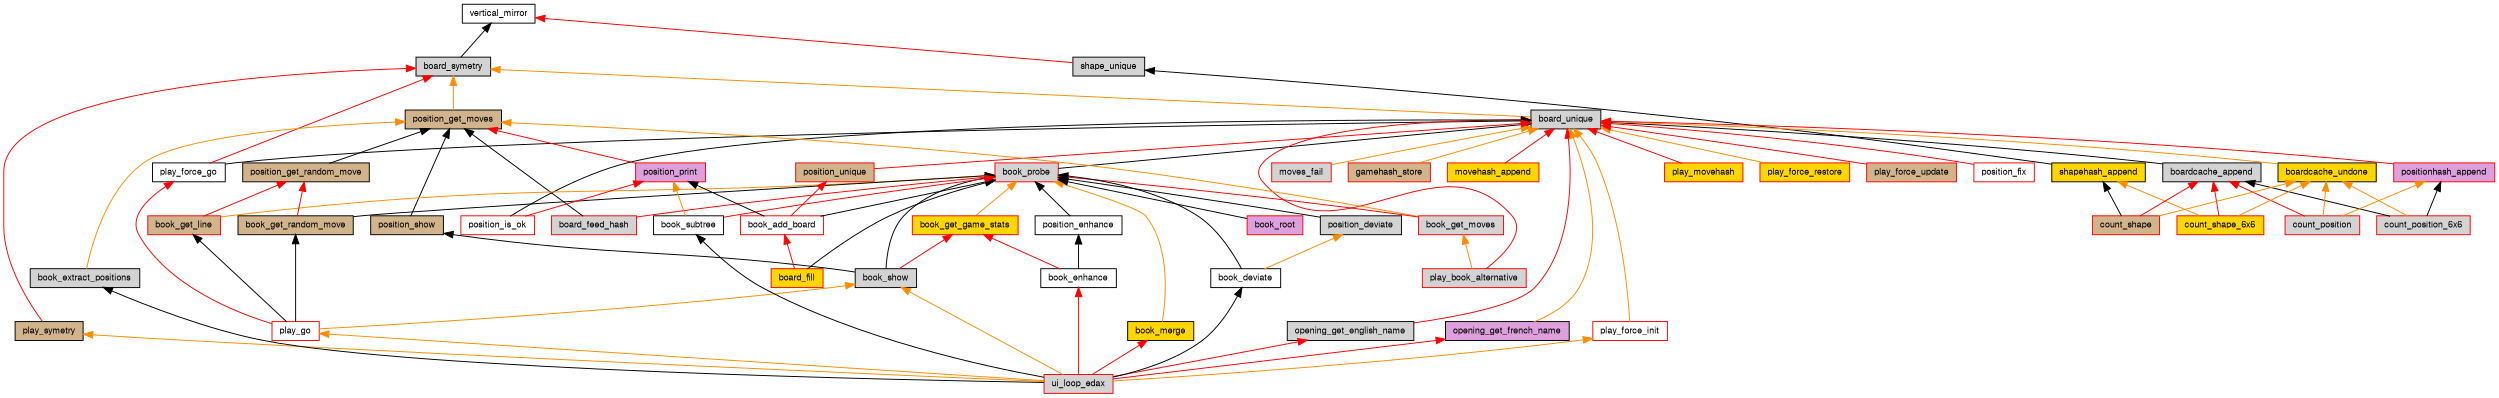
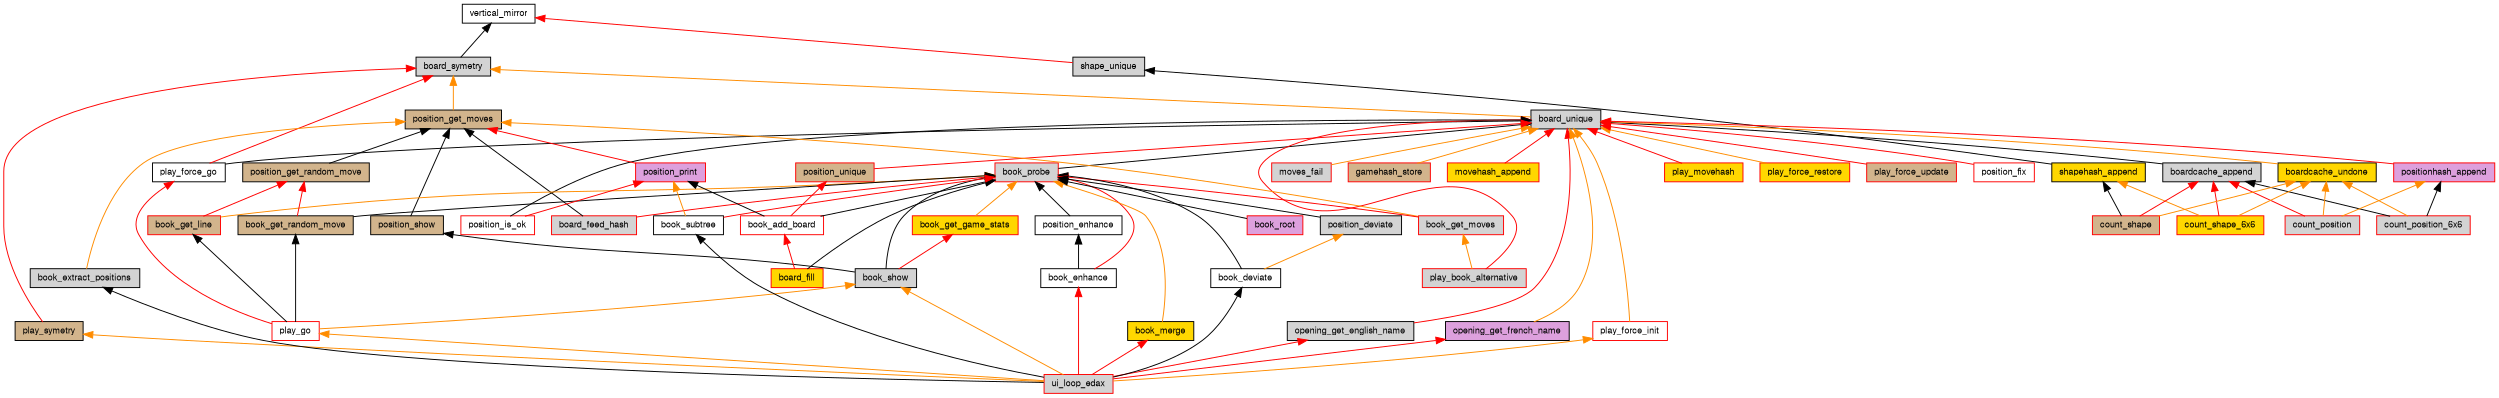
edge "book_enhance" -> "book_get_game_stats": now "book_enhance" -> "book_probe"
